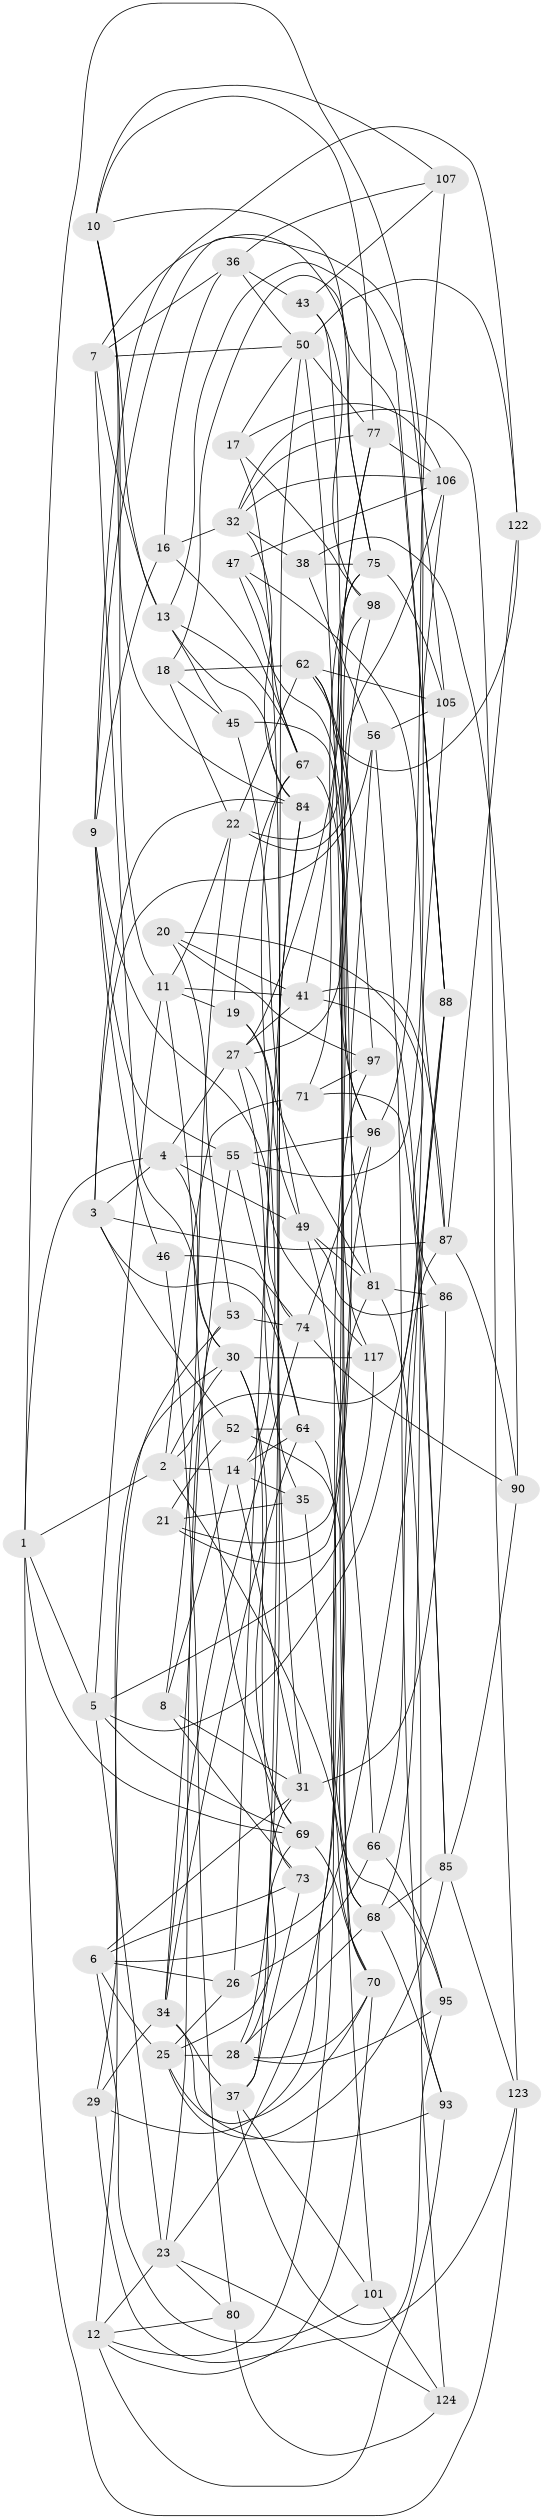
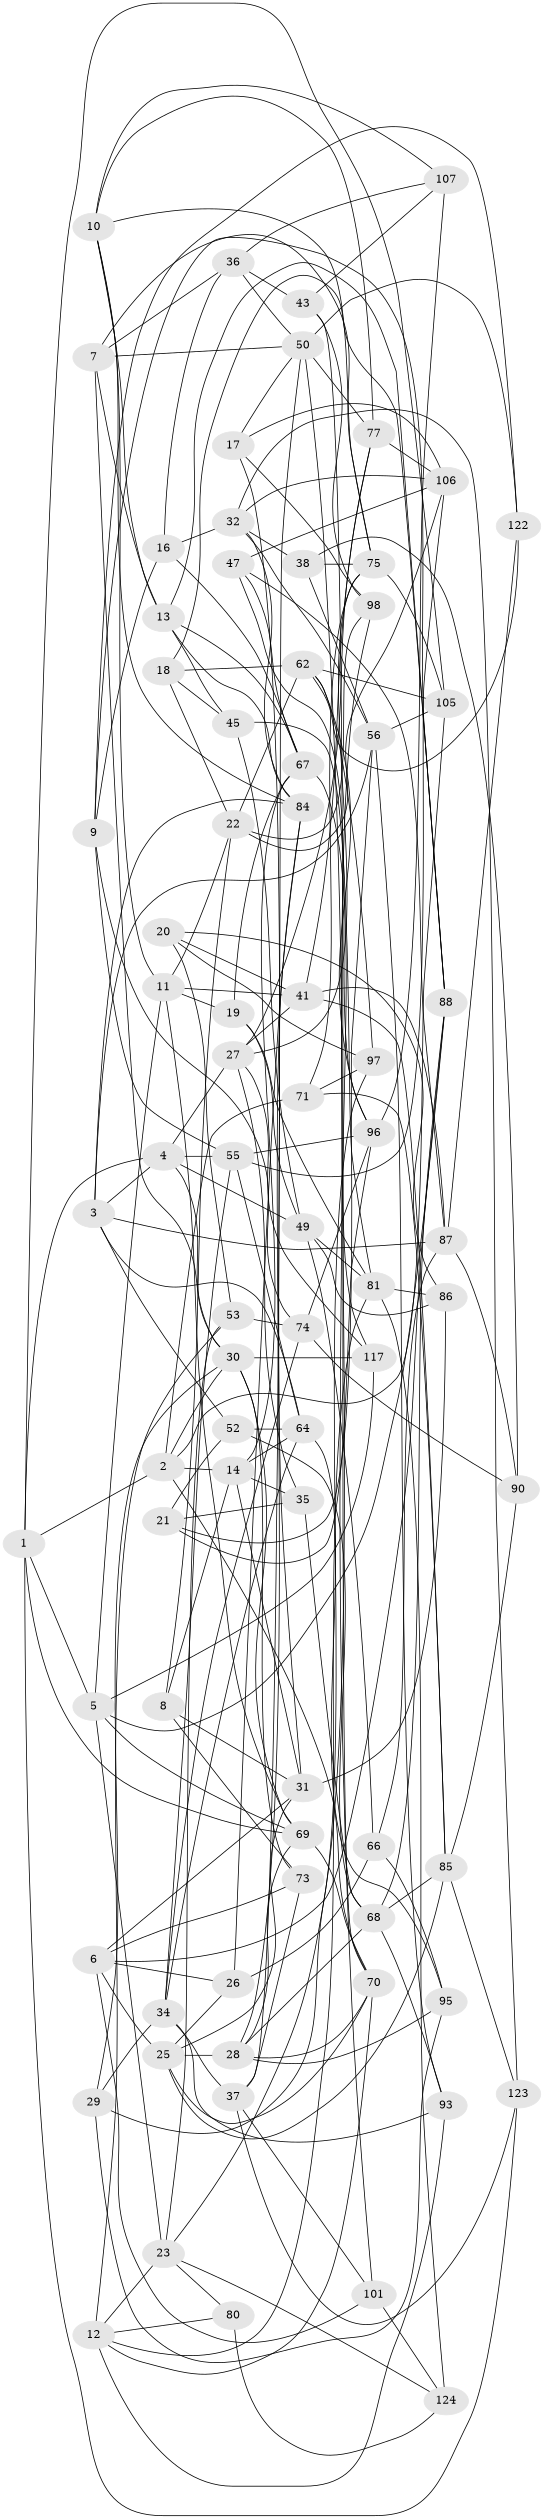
edge "77" -- "32": now "56" -- "32"
node "46": removed
